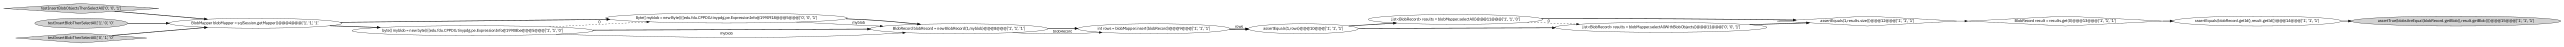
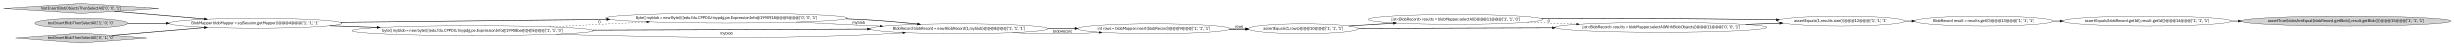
node "assertEquals(1,results.size())@@@12@@@['1', '1', '1']": shape diamond -> ellipse
edge "assertEquals(1,results.size())@@@12@@@['1', '1', '1']" -> "BlobRecord result = results.get(0)@@@13@@@['1', '1', '1']": style solid -> bold
node "BlobRecord result = results.get(0)@@@13@@@['1', '1', '1']": shape diamond -> ellipse
